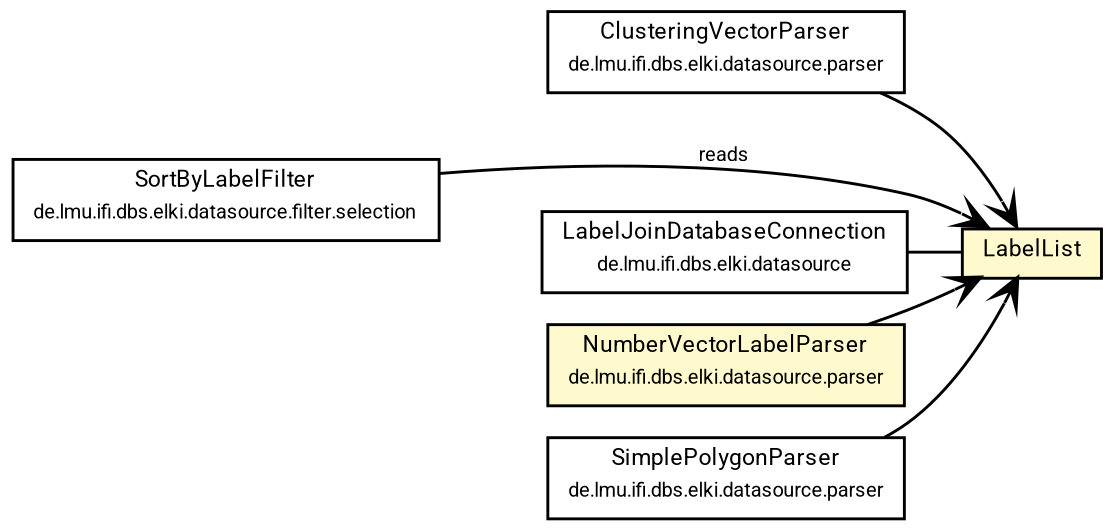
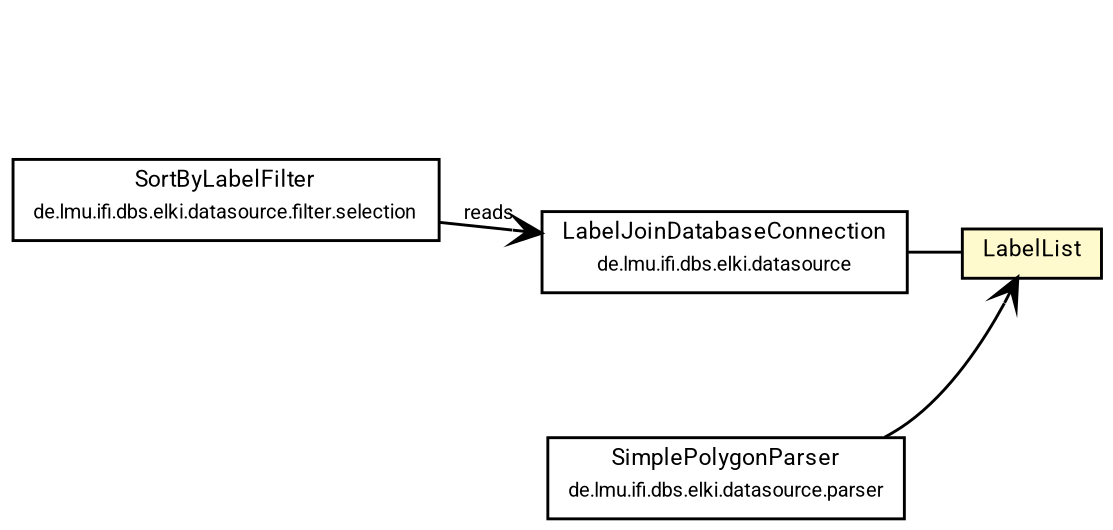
node "ClusteringVectorParser": removed
edge "SortByLabelFilter" -> "LabelList": now "SortByLabelFilter" -> "LabelJoinDatabaseConnection"
node "NumberVectorLabelParser": removed
